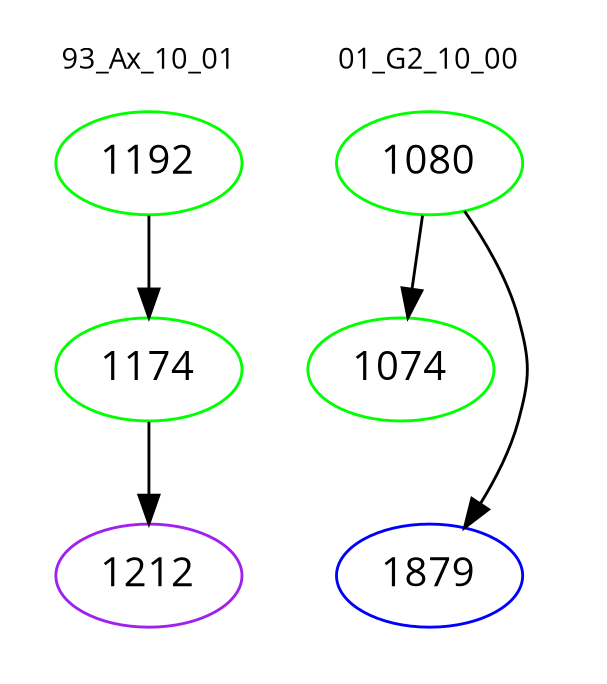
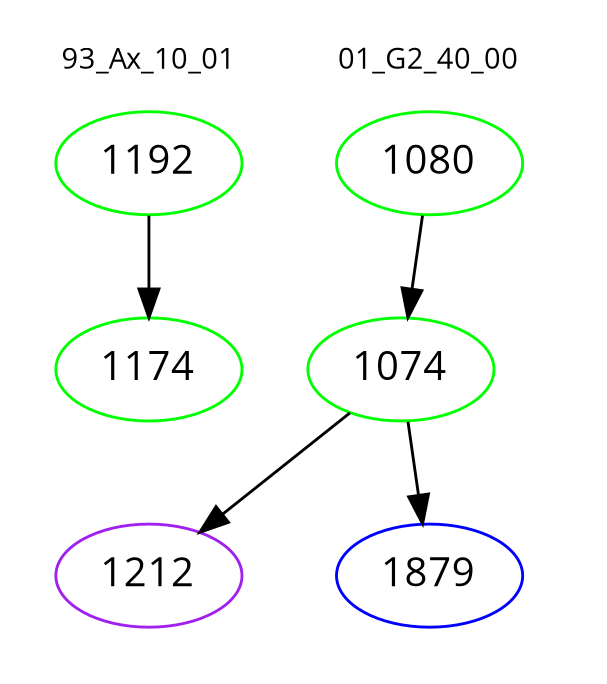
cluster "01_G2_10_00": label "01_G2_10_00" -> "01_G2_40_00"
edge "1080" -> "1879": now "1074" -> "1879"
edge "1174" -> "1212": now "1074" -> "1212"
